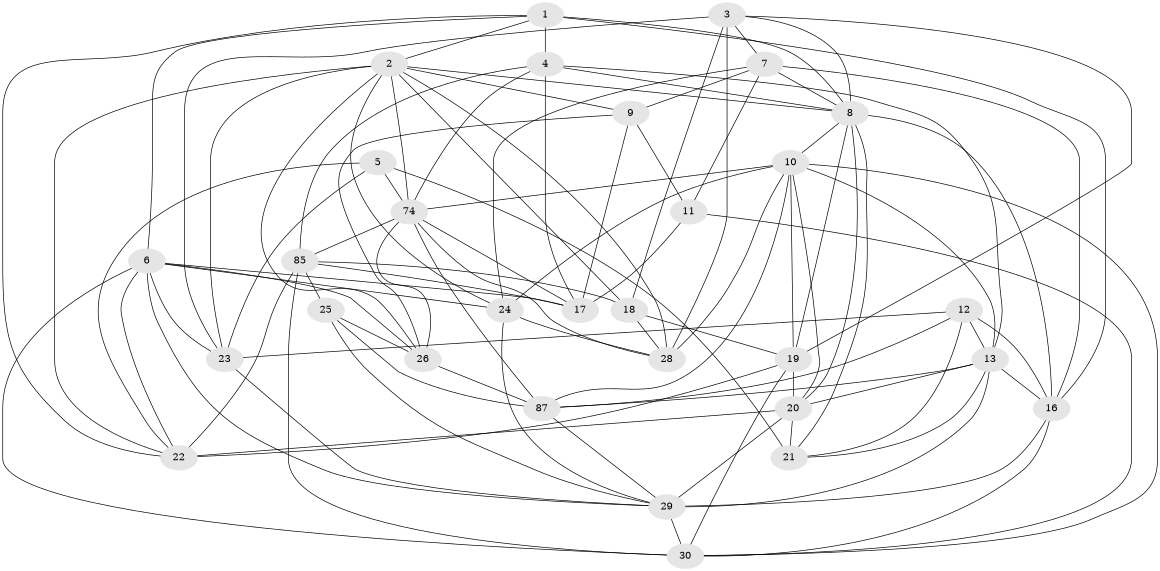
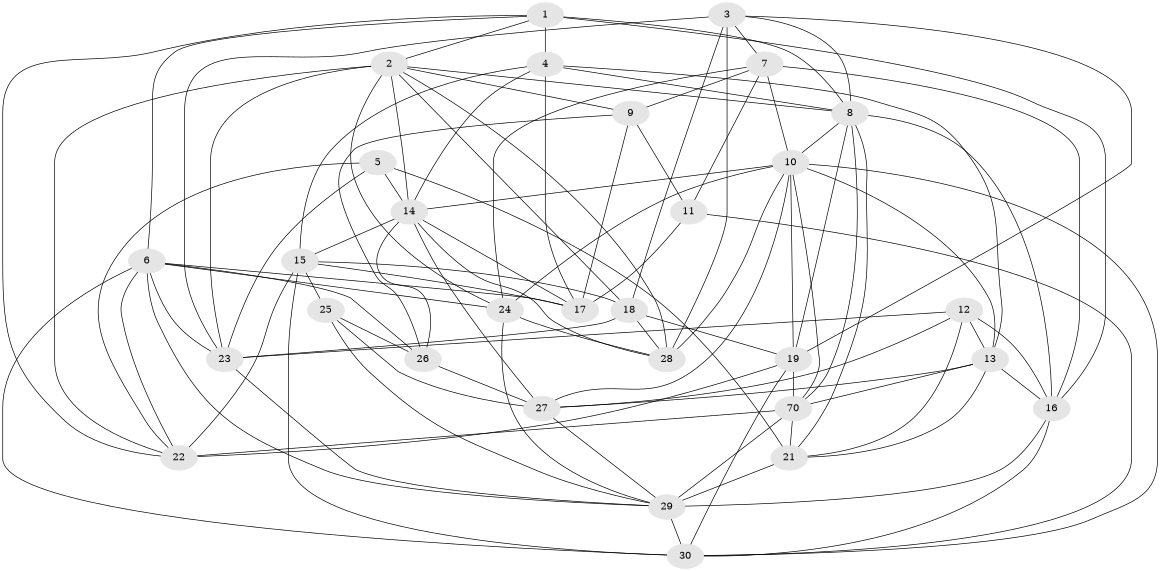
edge "7" -- "8": now "7" -- "10"
node "74": label "74" -> "14"
edge "2" -- "26": removed
node "85": label "85" -> "15"
edge "18" -- "23": added
node "87": label "87" -> "27"
node "20": label "20" -> "70"
edge "13" -- "29": now "21" -- "29"
